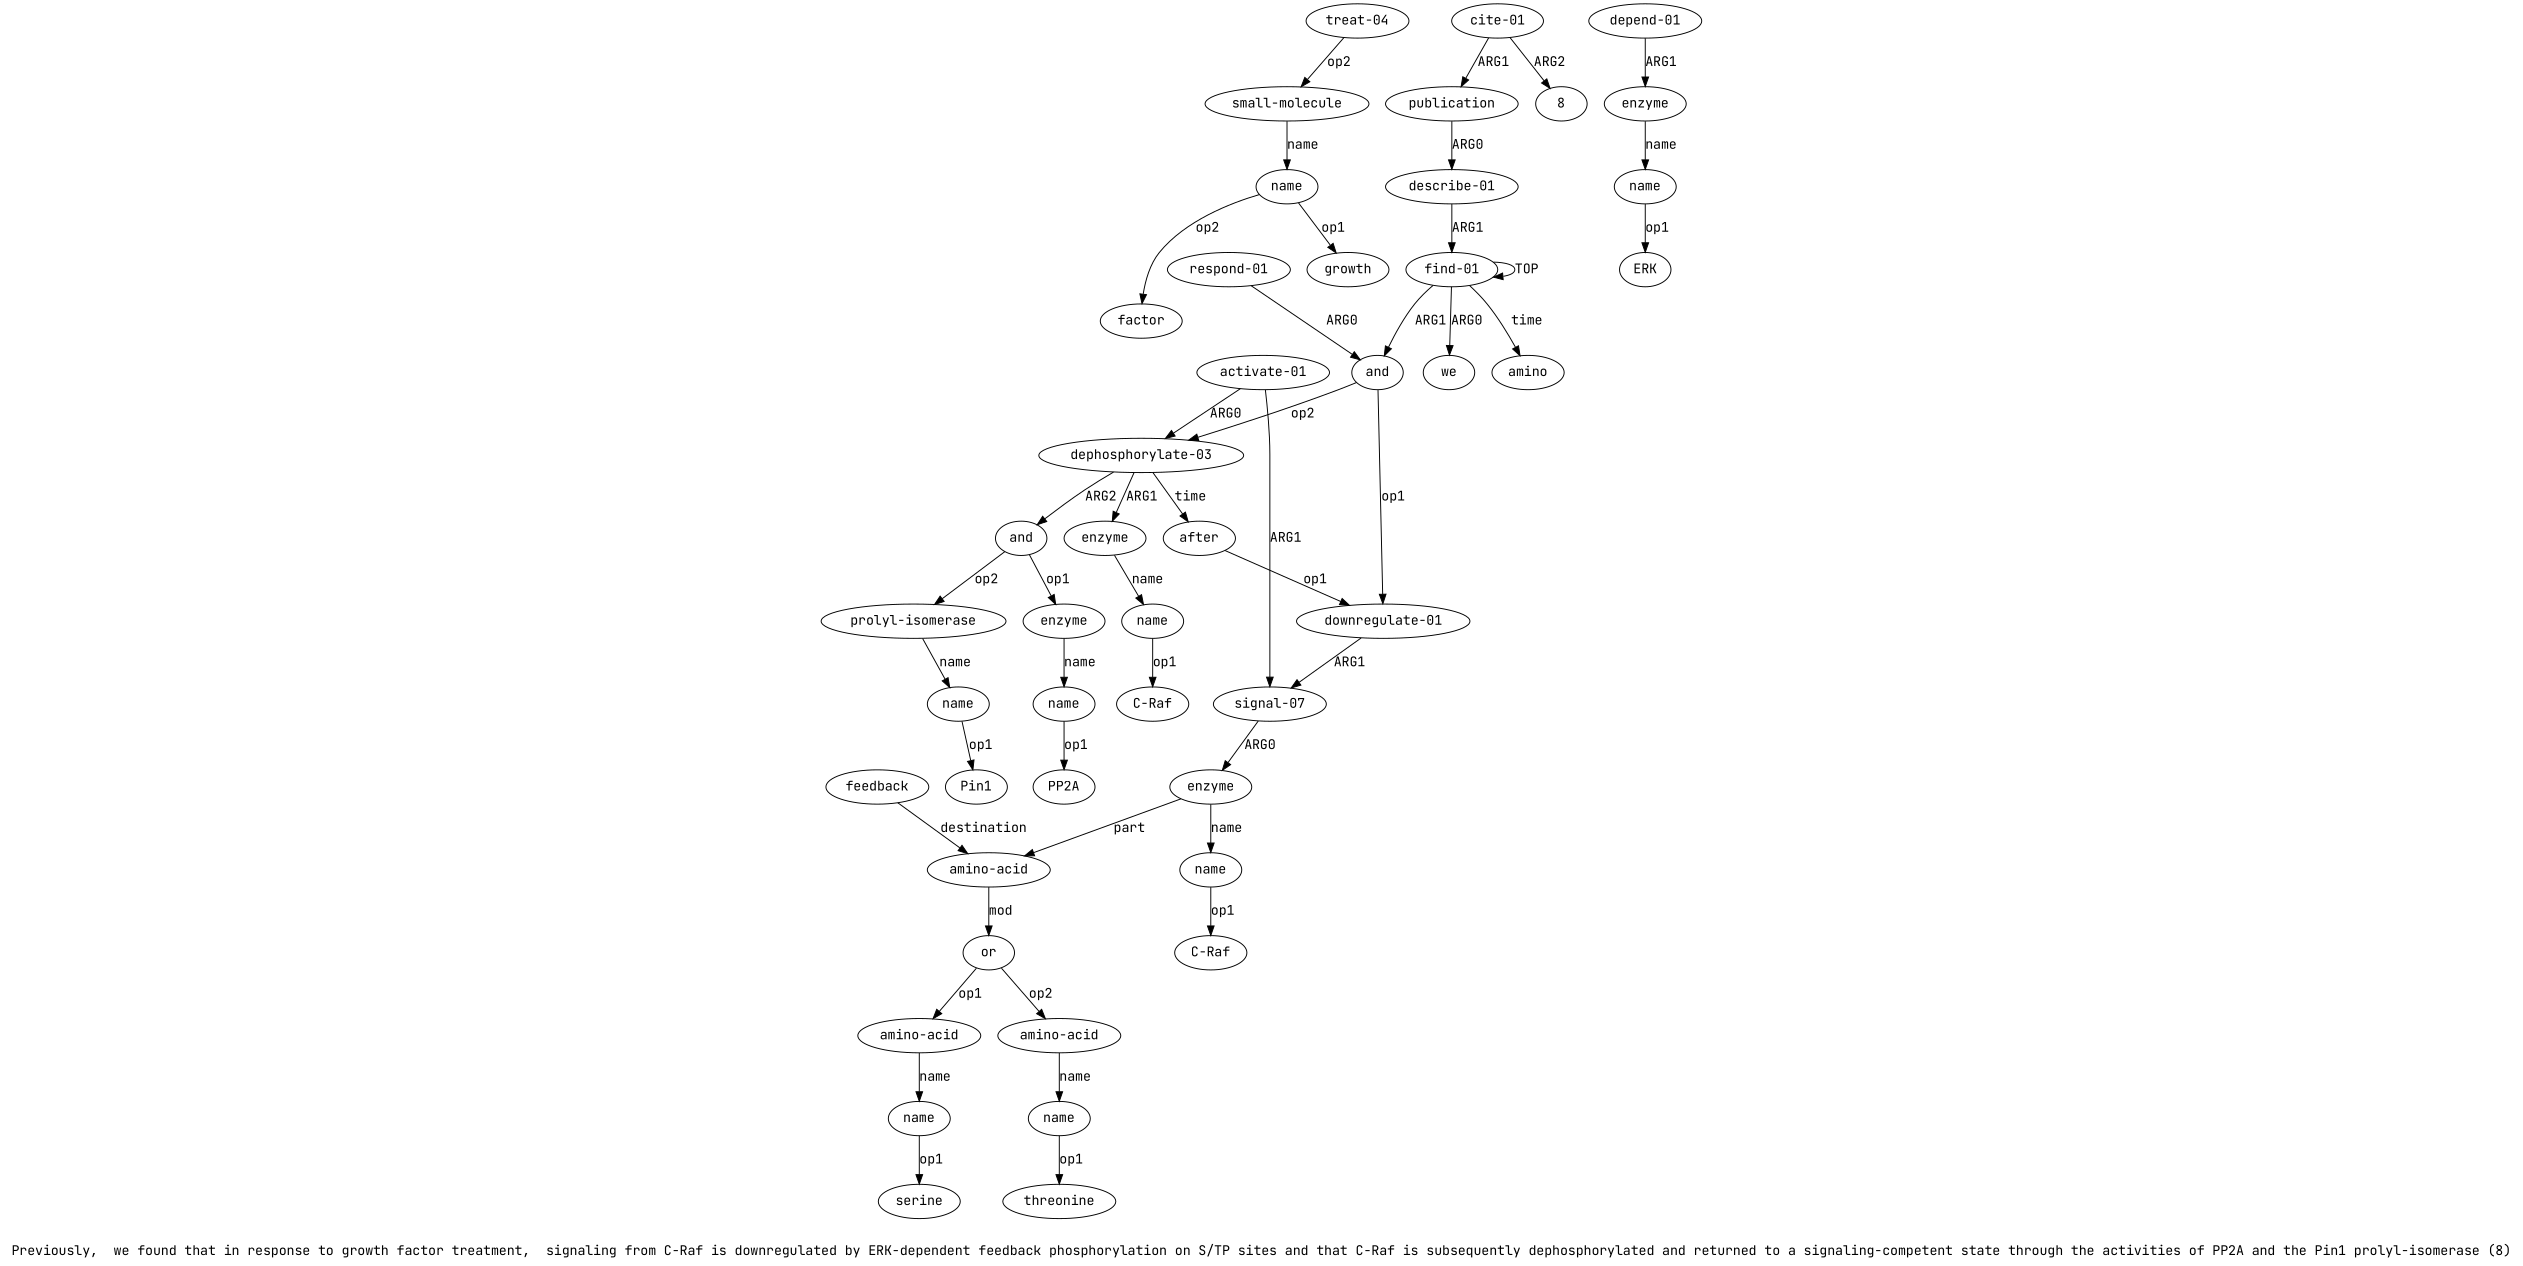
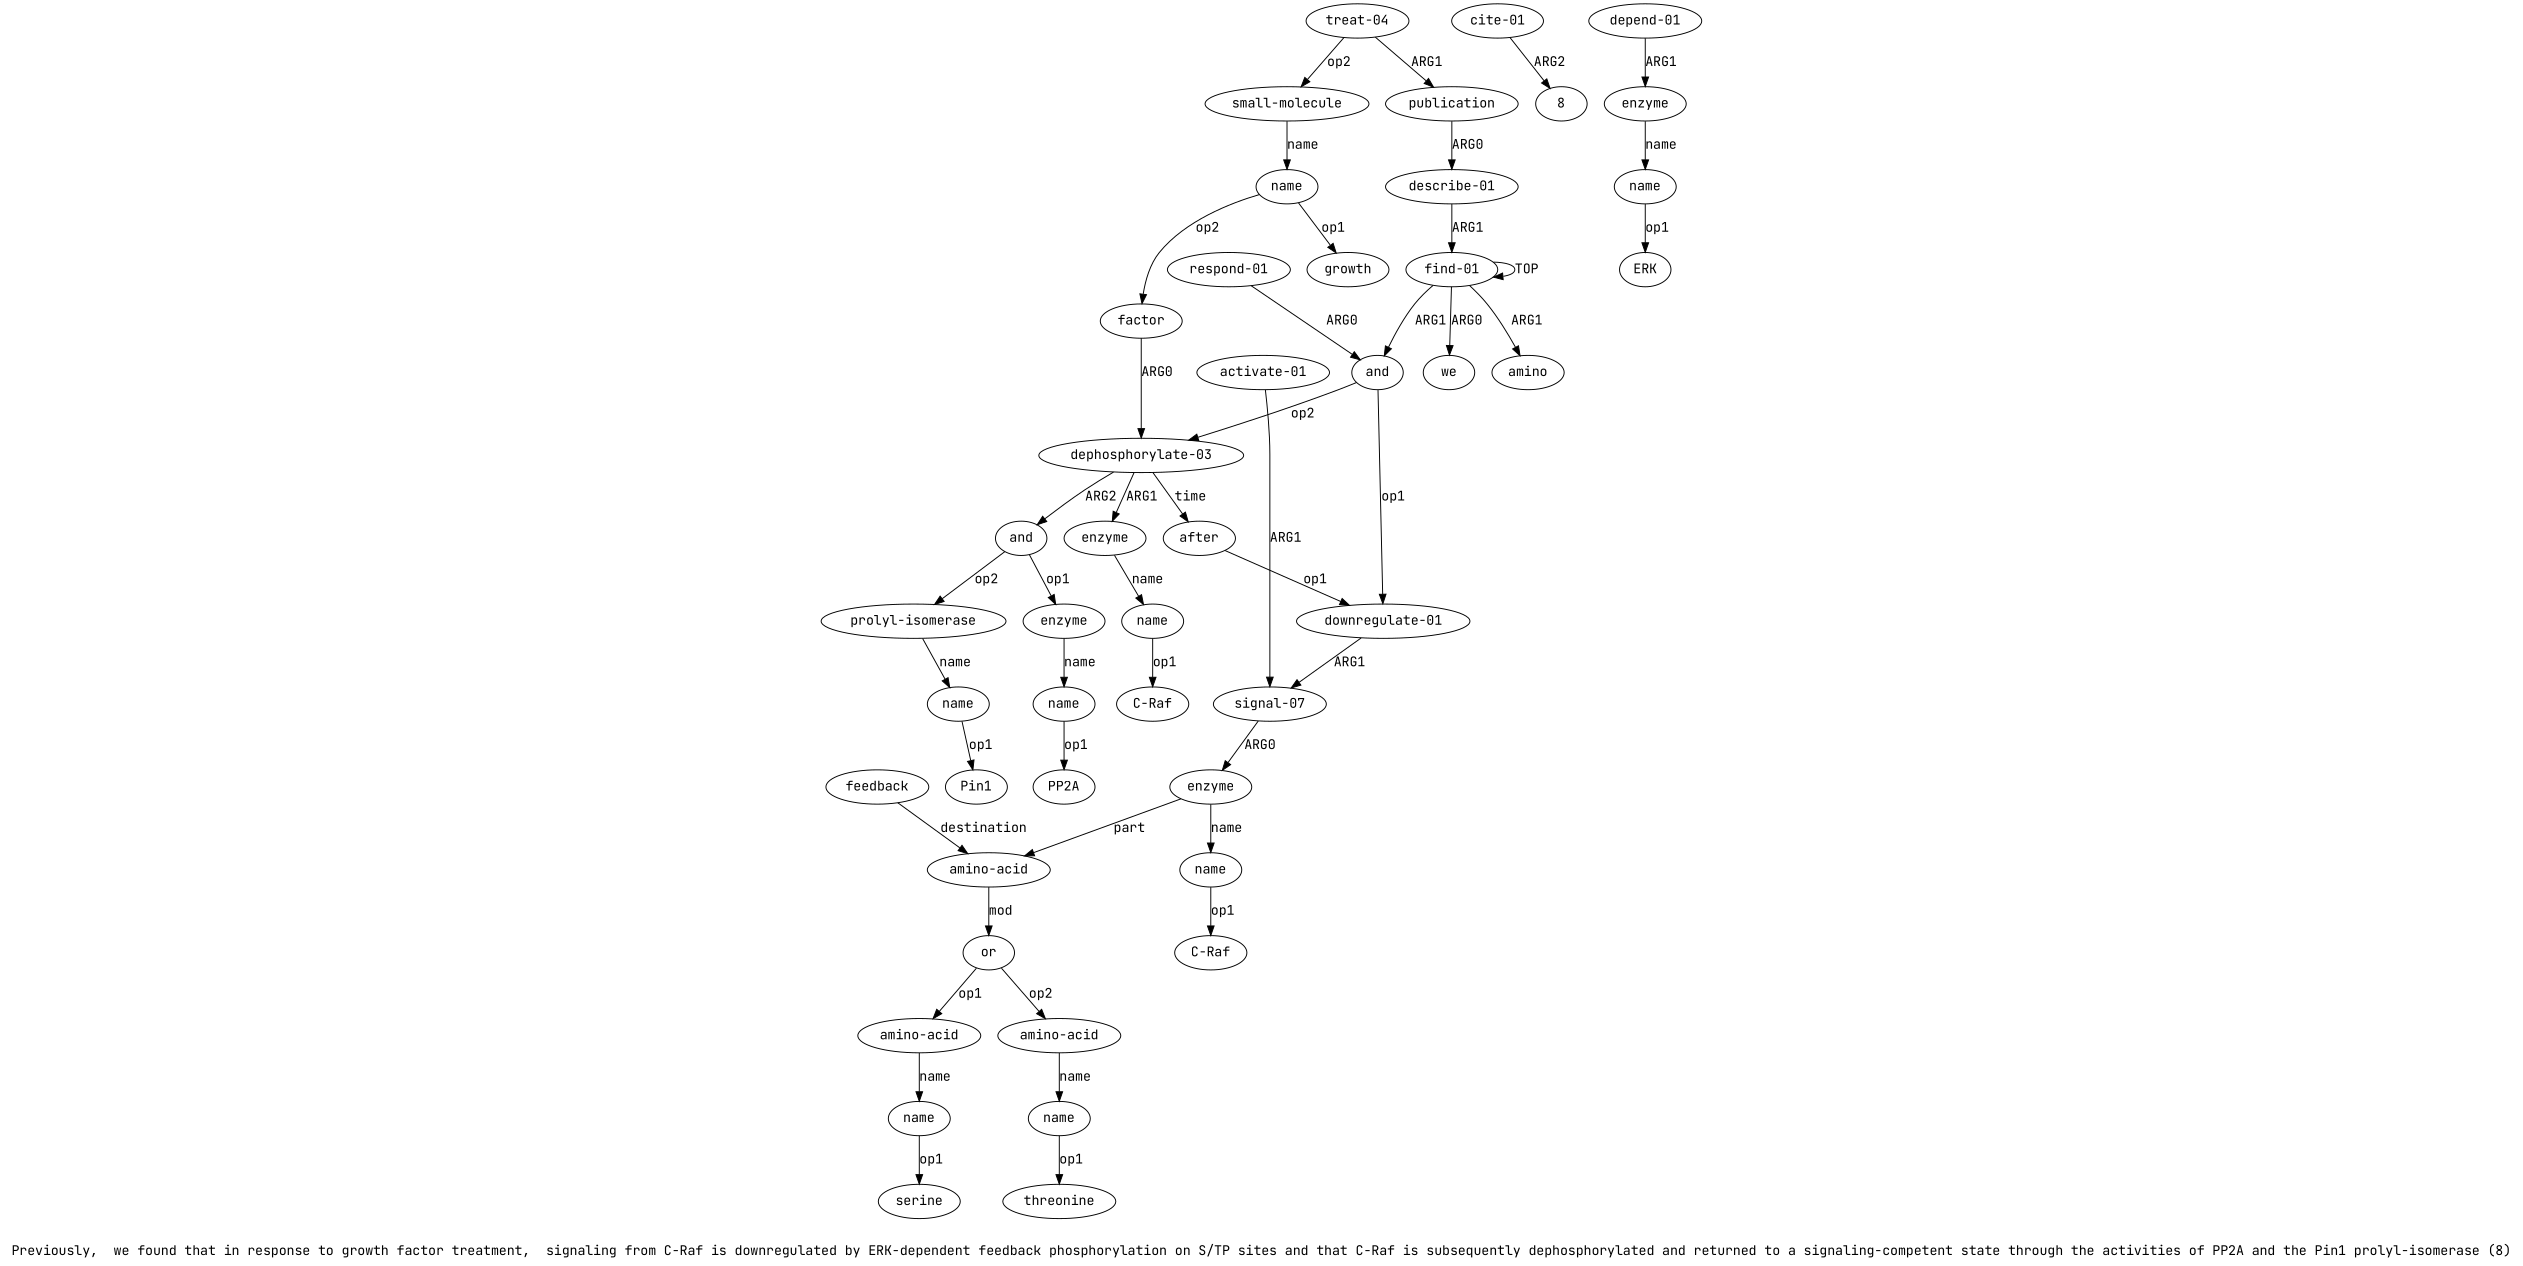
edge "cite-01" -> "publication": now "treat-04" -> "publication"
edge "find-01" -> "amino": label "time" -> "ARG1"
edge "activate-01" -> "dephosphorylate-03": now "factor" -> "dephosphorylate-03"
